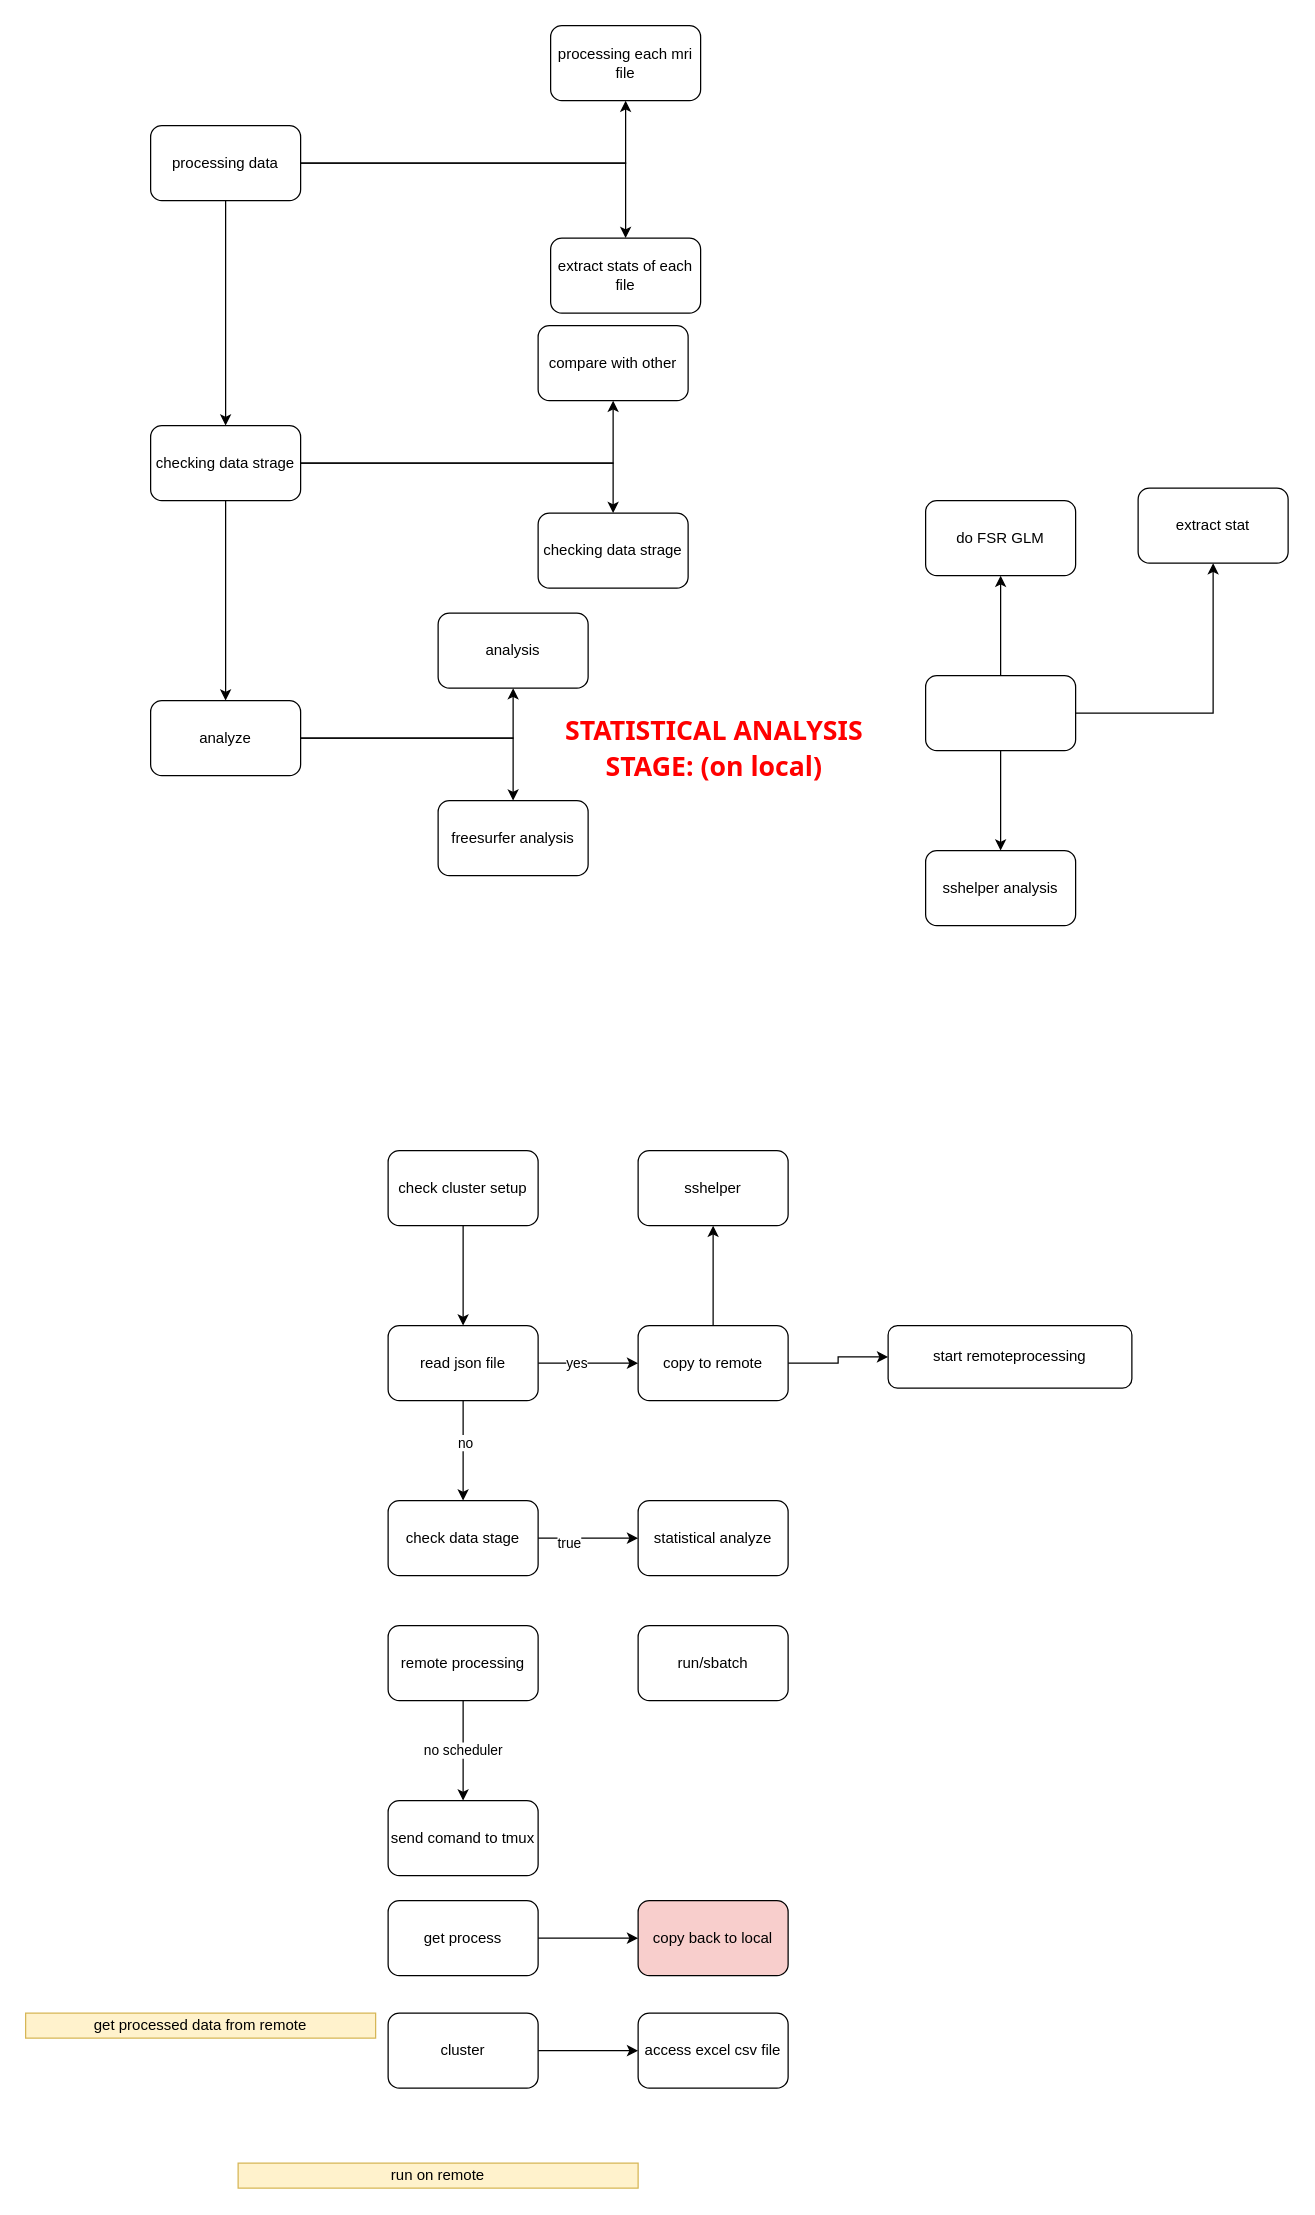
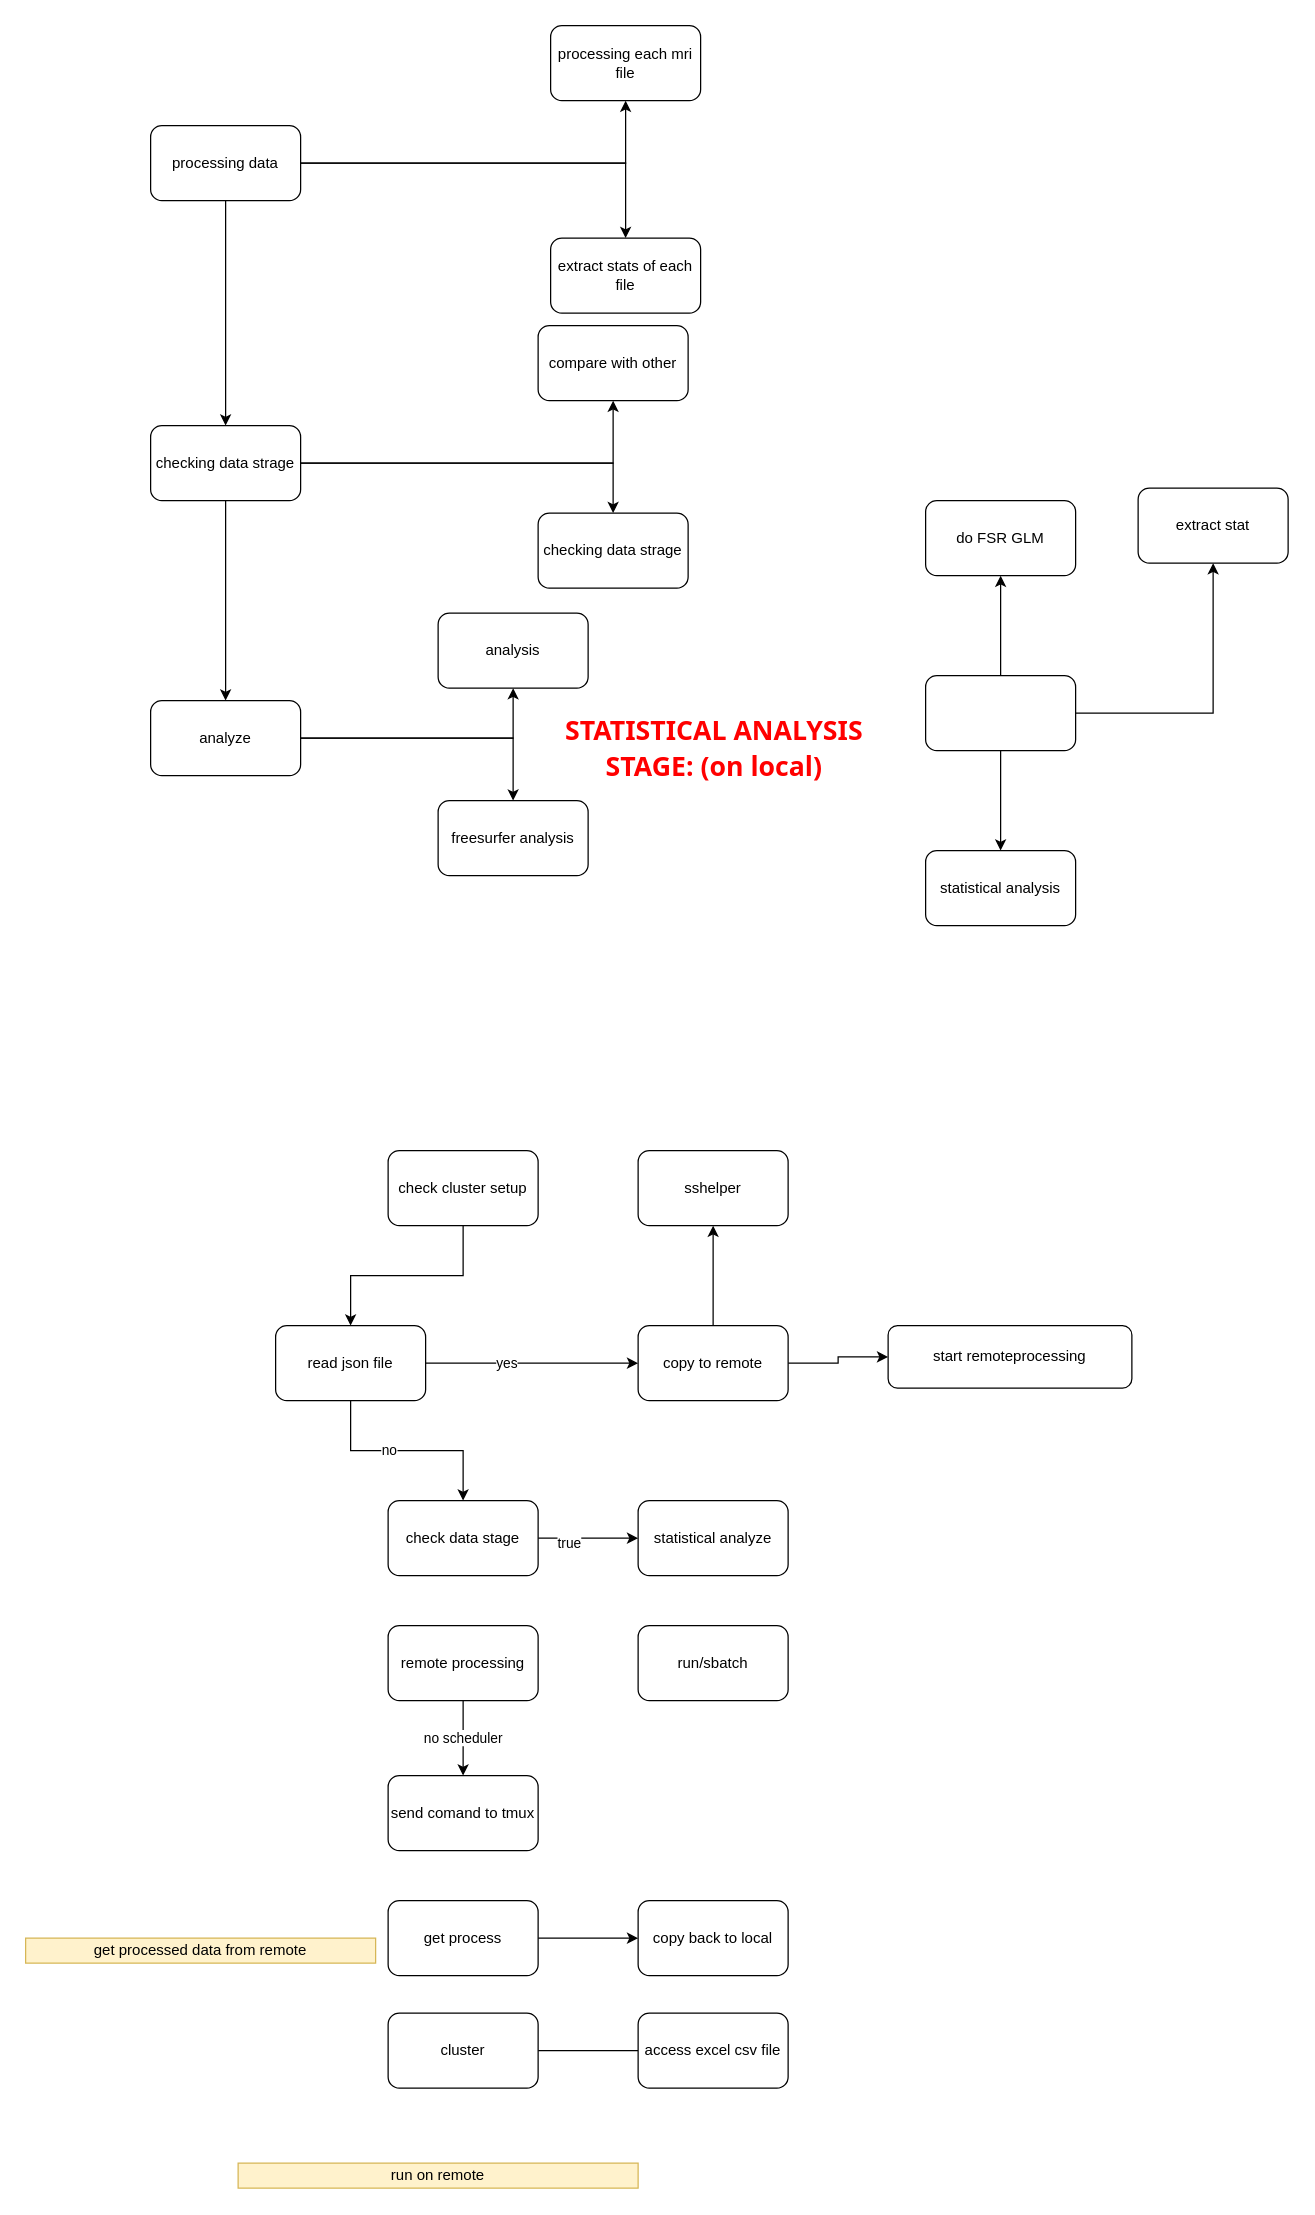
node "sshelper analysis": label "sshelper analysis" -> "statistical analysis"
node "read json file": moved (463, 1363) -> (351, 1363)
node "send comand to tmux": moved (463, 1838) -> (463, 1813)
node "copy back to local": fillcolor #f8cecc -> #ffffff
node "get processed data from remote": moved (201, 2026) -> (201, 1951)
edge "cluster" -> "access excel csv file": arrowhead classic -> none
